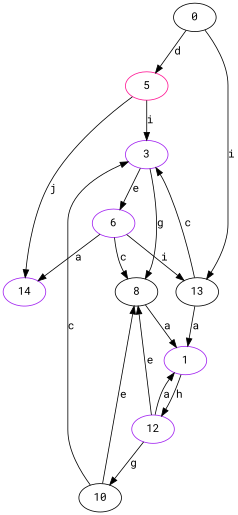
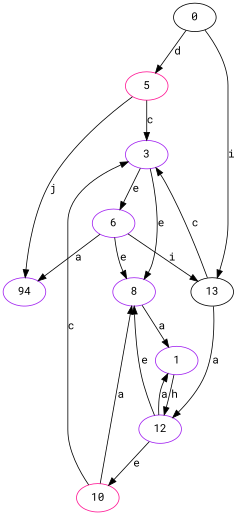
edge "5" -> "3": label "i" -> "c"
edge "3" -> "8": label "g" -> "e"
edge "6" -> "8": label "c" -> "e"
node "14": label "14" -> "94"
node "8": color black -> purple
edge "13" -> "1": now "13" -> "12"
edge "10" -> "8": label "e" -> "a"
edge "12" -> "10": label "g" -> "e"
node "10": color black -> deeppink
